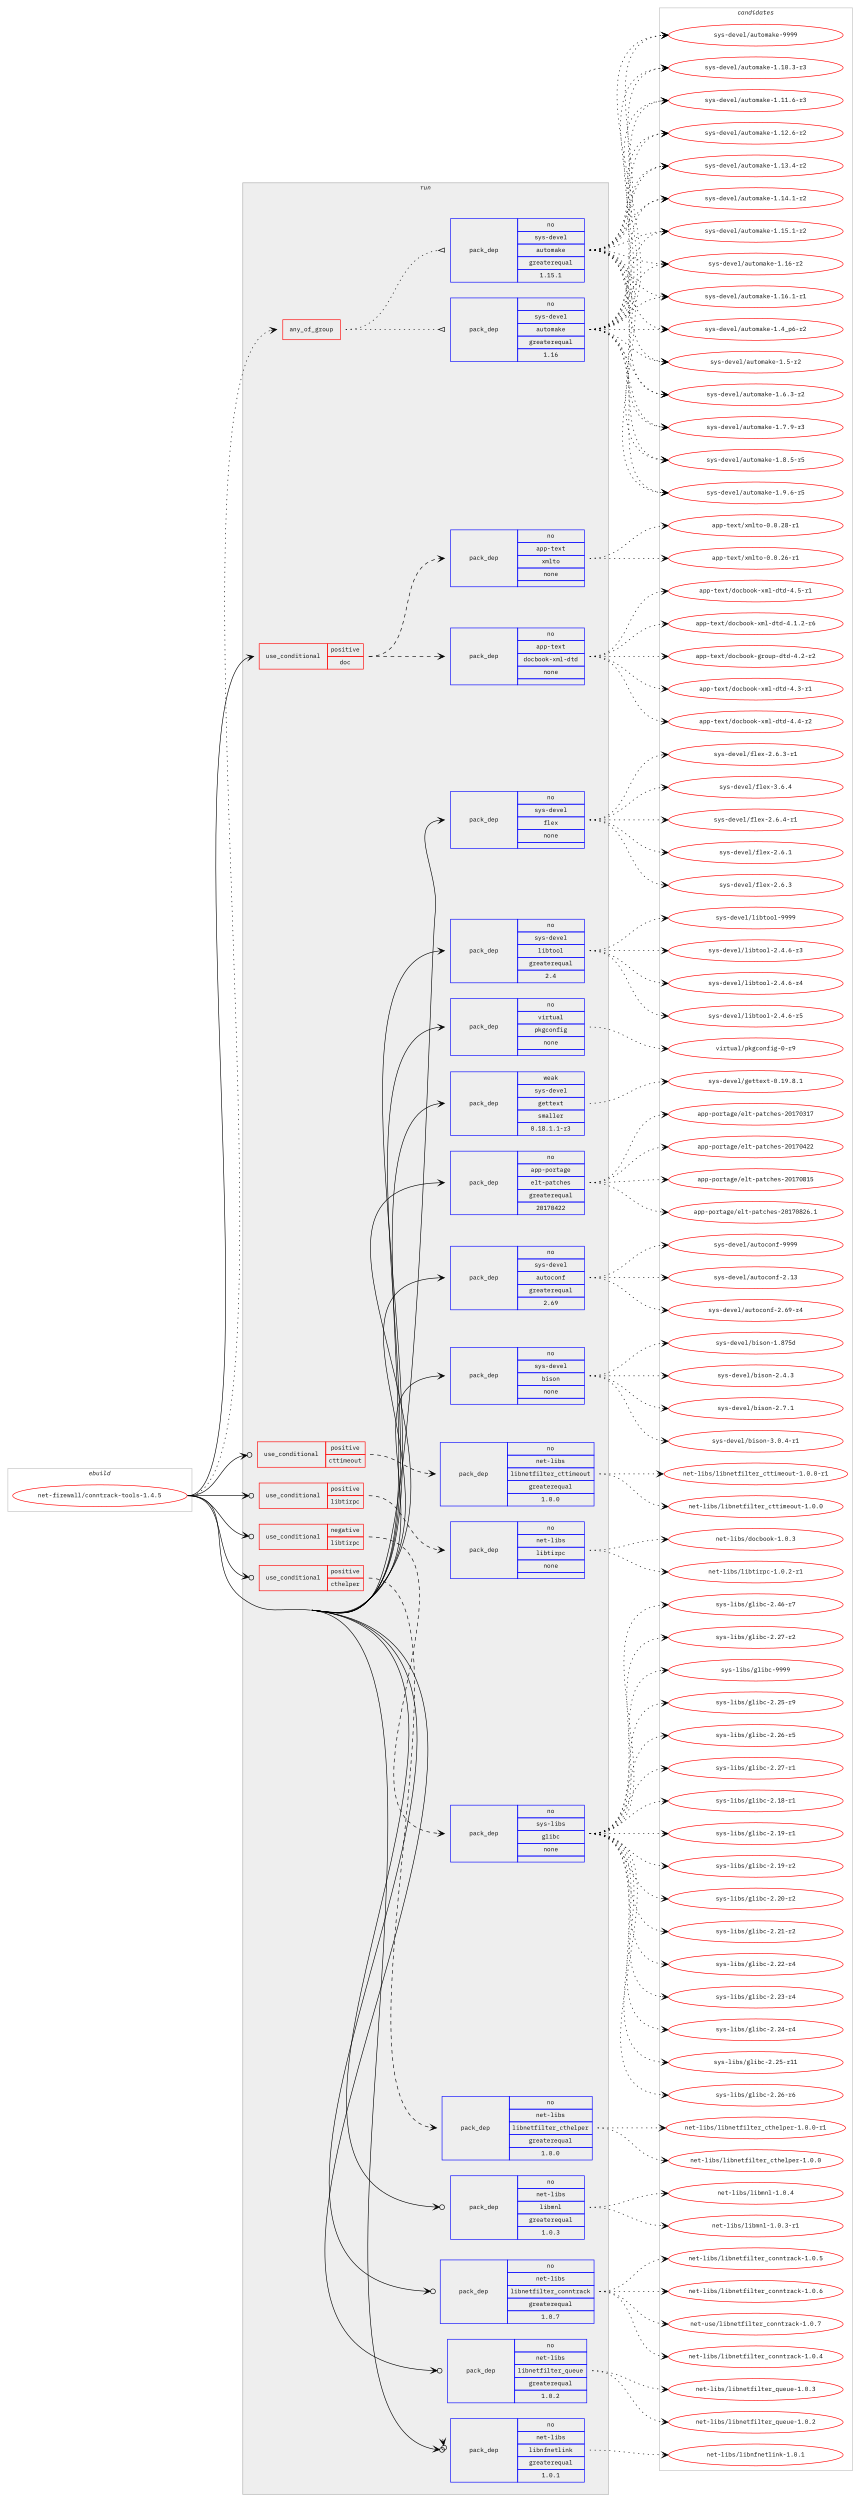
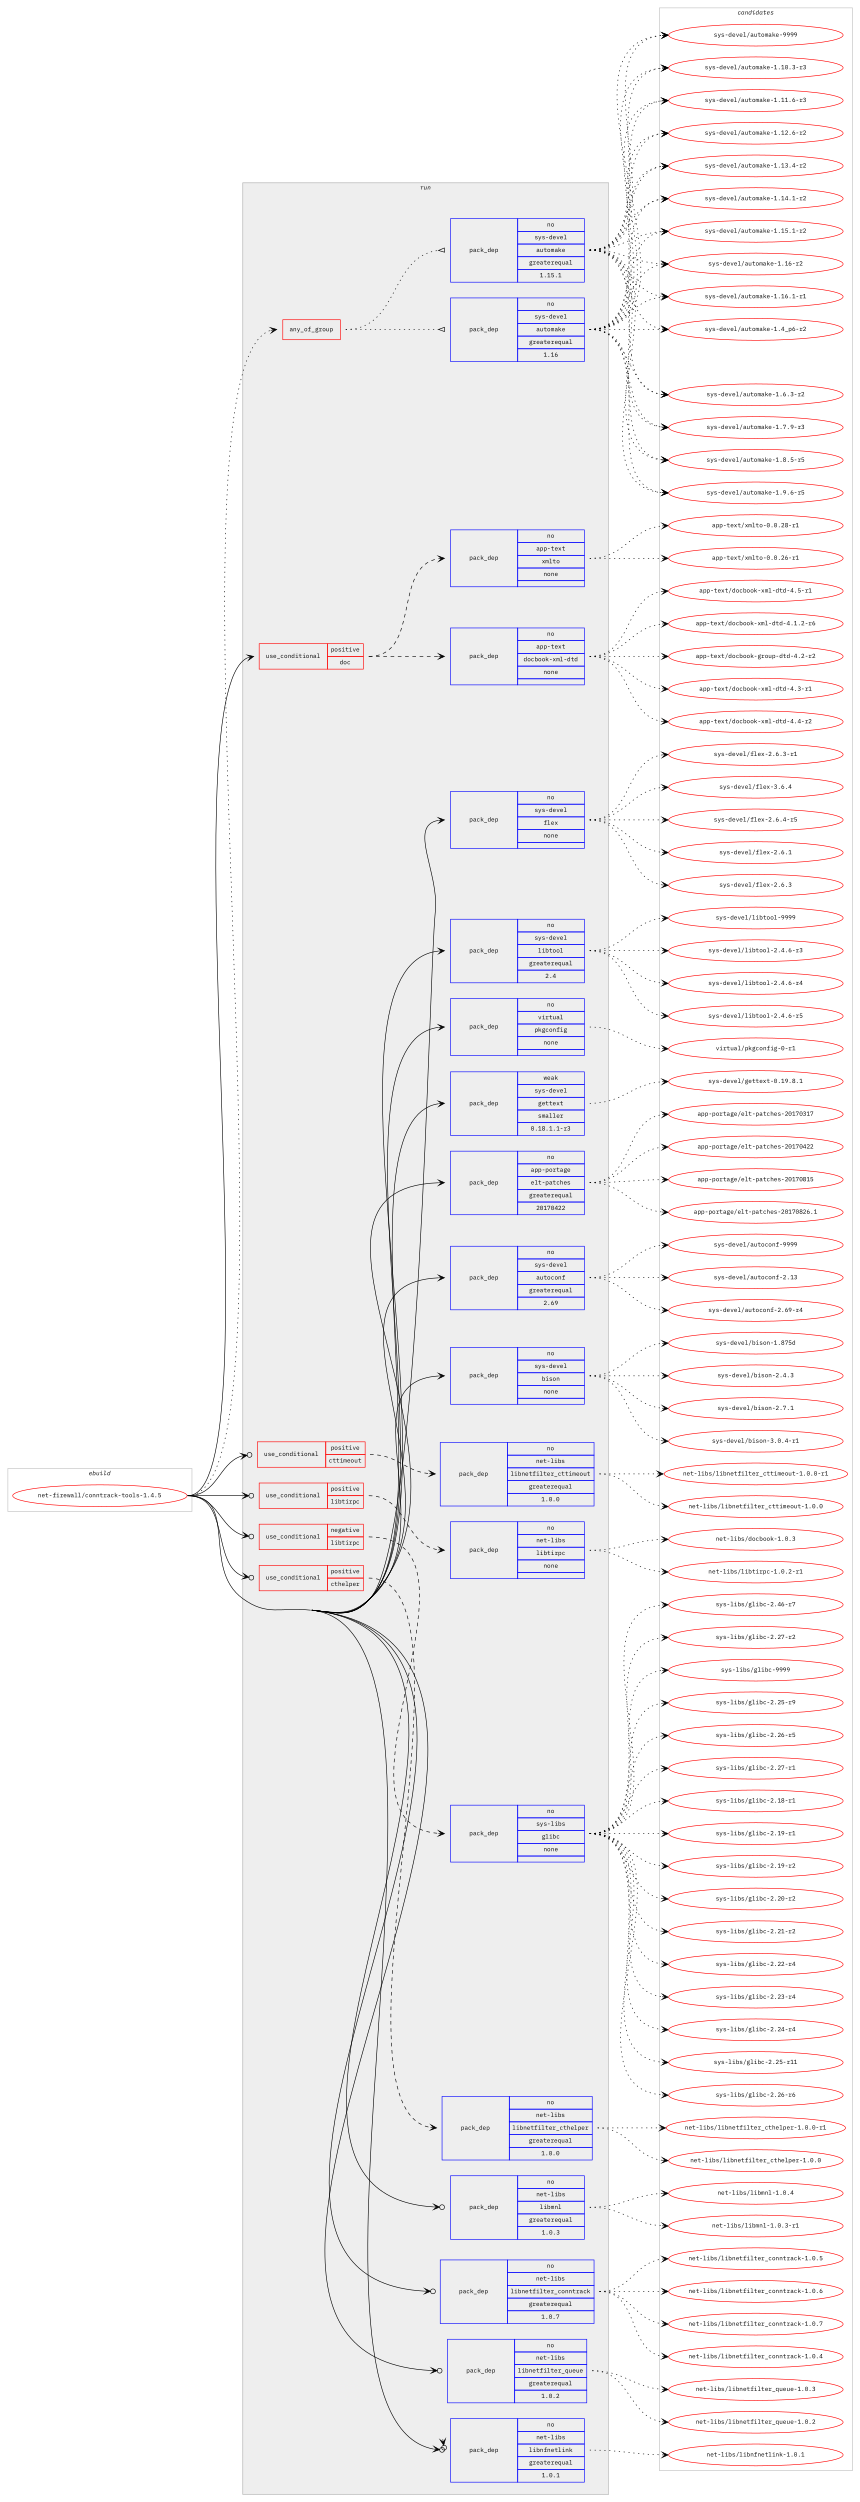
node "sys-devel/automake-1.5-r2": removed
node "sys-devel/flex-2.6.4-r1": label "sys-devel/flex-2.6.4-r1" -> "sys-devel/flex-2.6.4-r5"
node "virtual/pkgconfig-0-r9": label "virtual/pkgconfig-0-r9" -> "virtual/pkgconfig-0-r1"
node "net-use/libnetfilter_conntrack-1.0.7": label "net-use/libnetfilter_conntrack-1.0.7" -> "net-libs/libnetfilter_conntrack-1.0.7"
